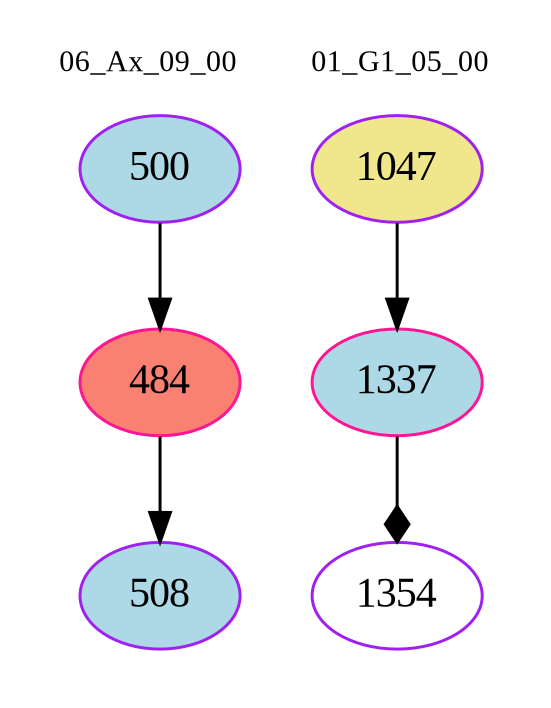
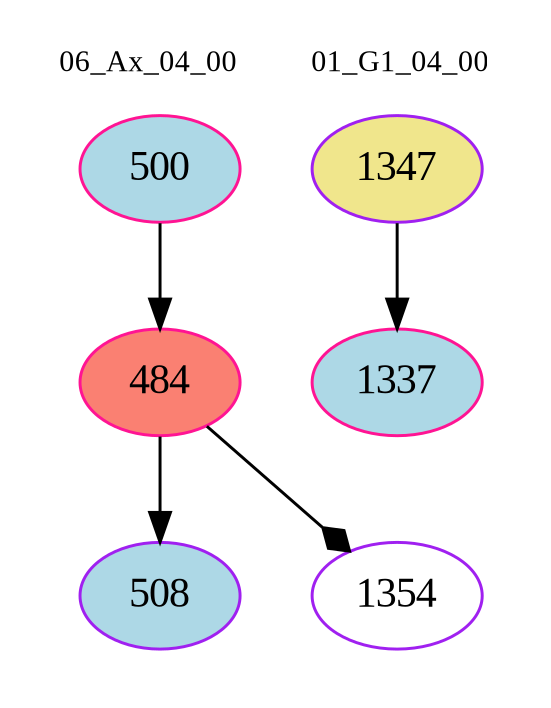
cluster "06_Ax_09_00": label "06_Ax_09_00" -> "06_Ax_04_00"
cluster "01_G1_05_00": label "01_G1_05_00" -> "01_G1_04_00"
node "500": color purple -> deeppink
node "1047": label "1047" -> "1347"
edge "1337" -> "1354": now "484" -> "1354"
